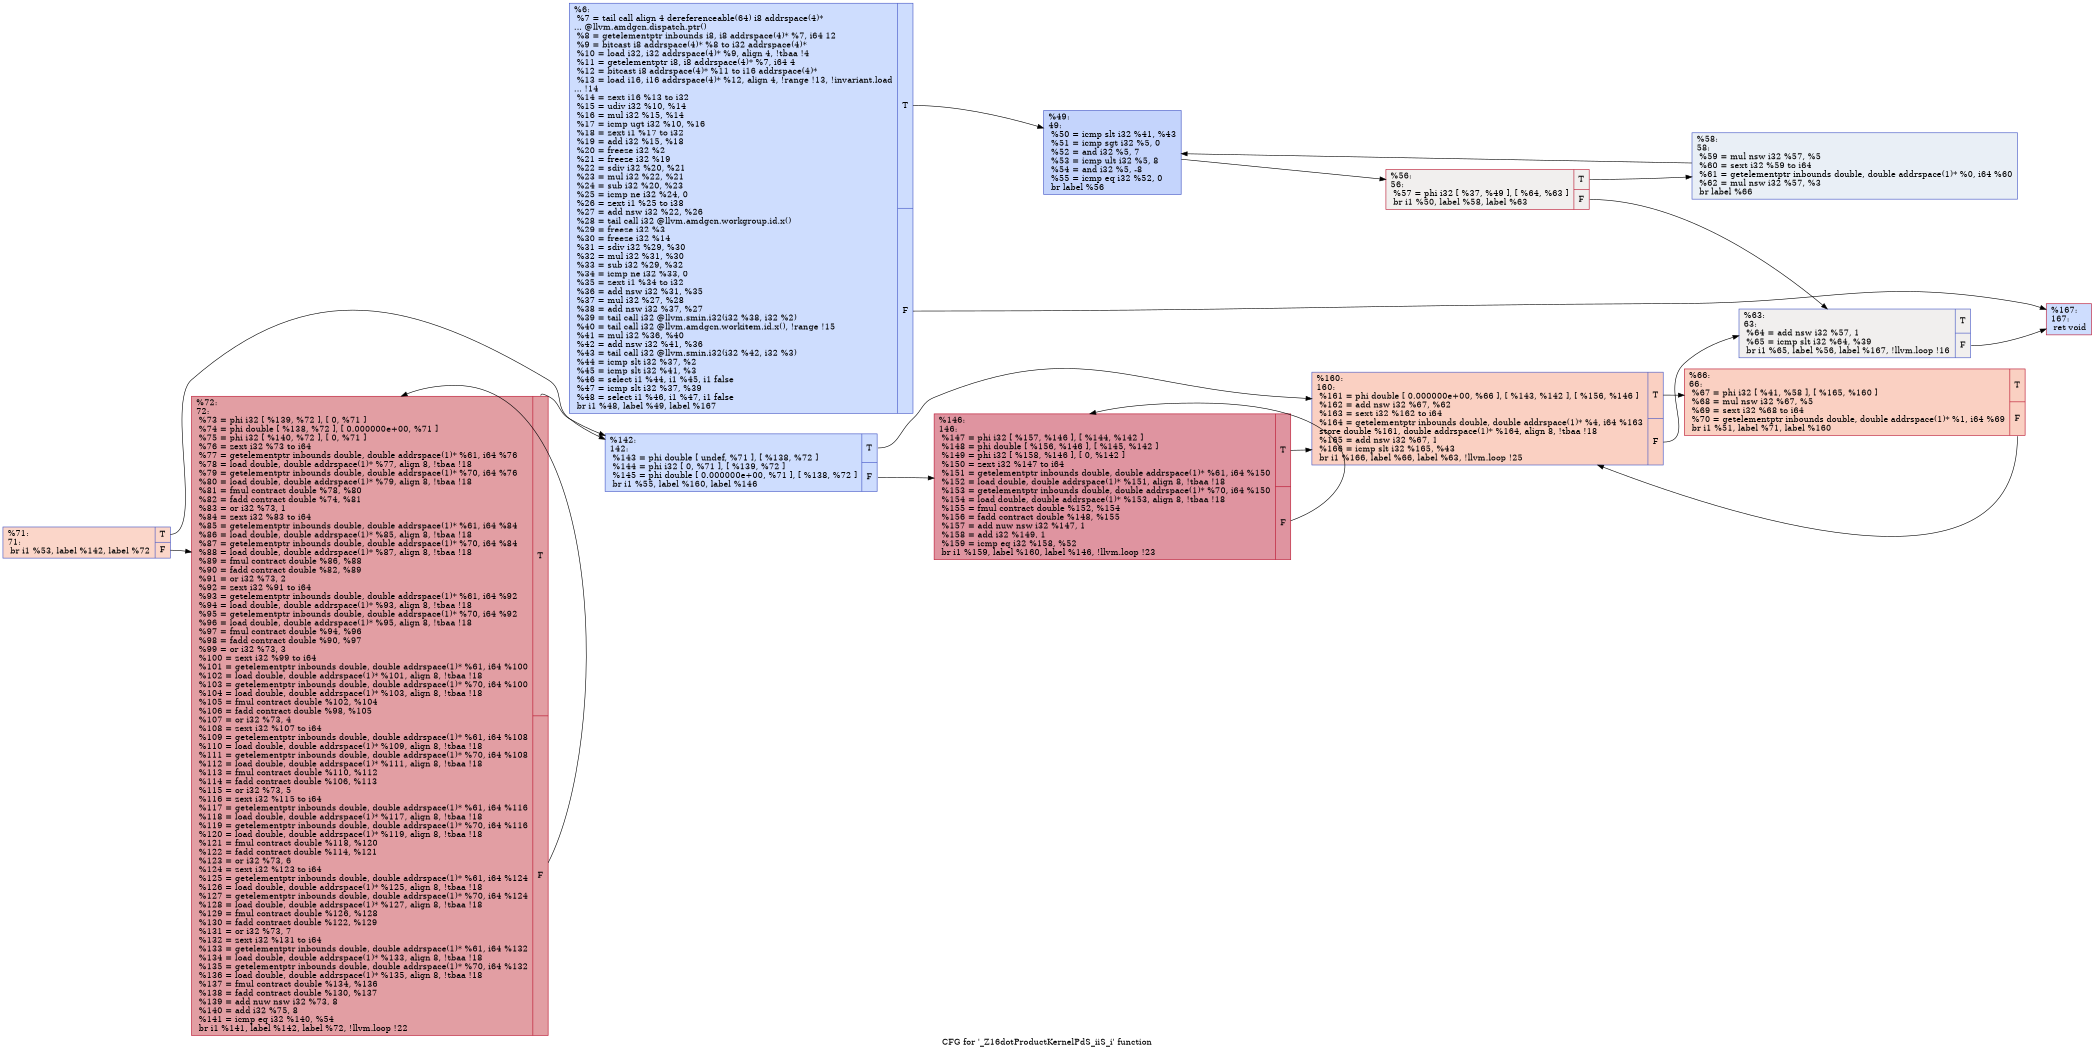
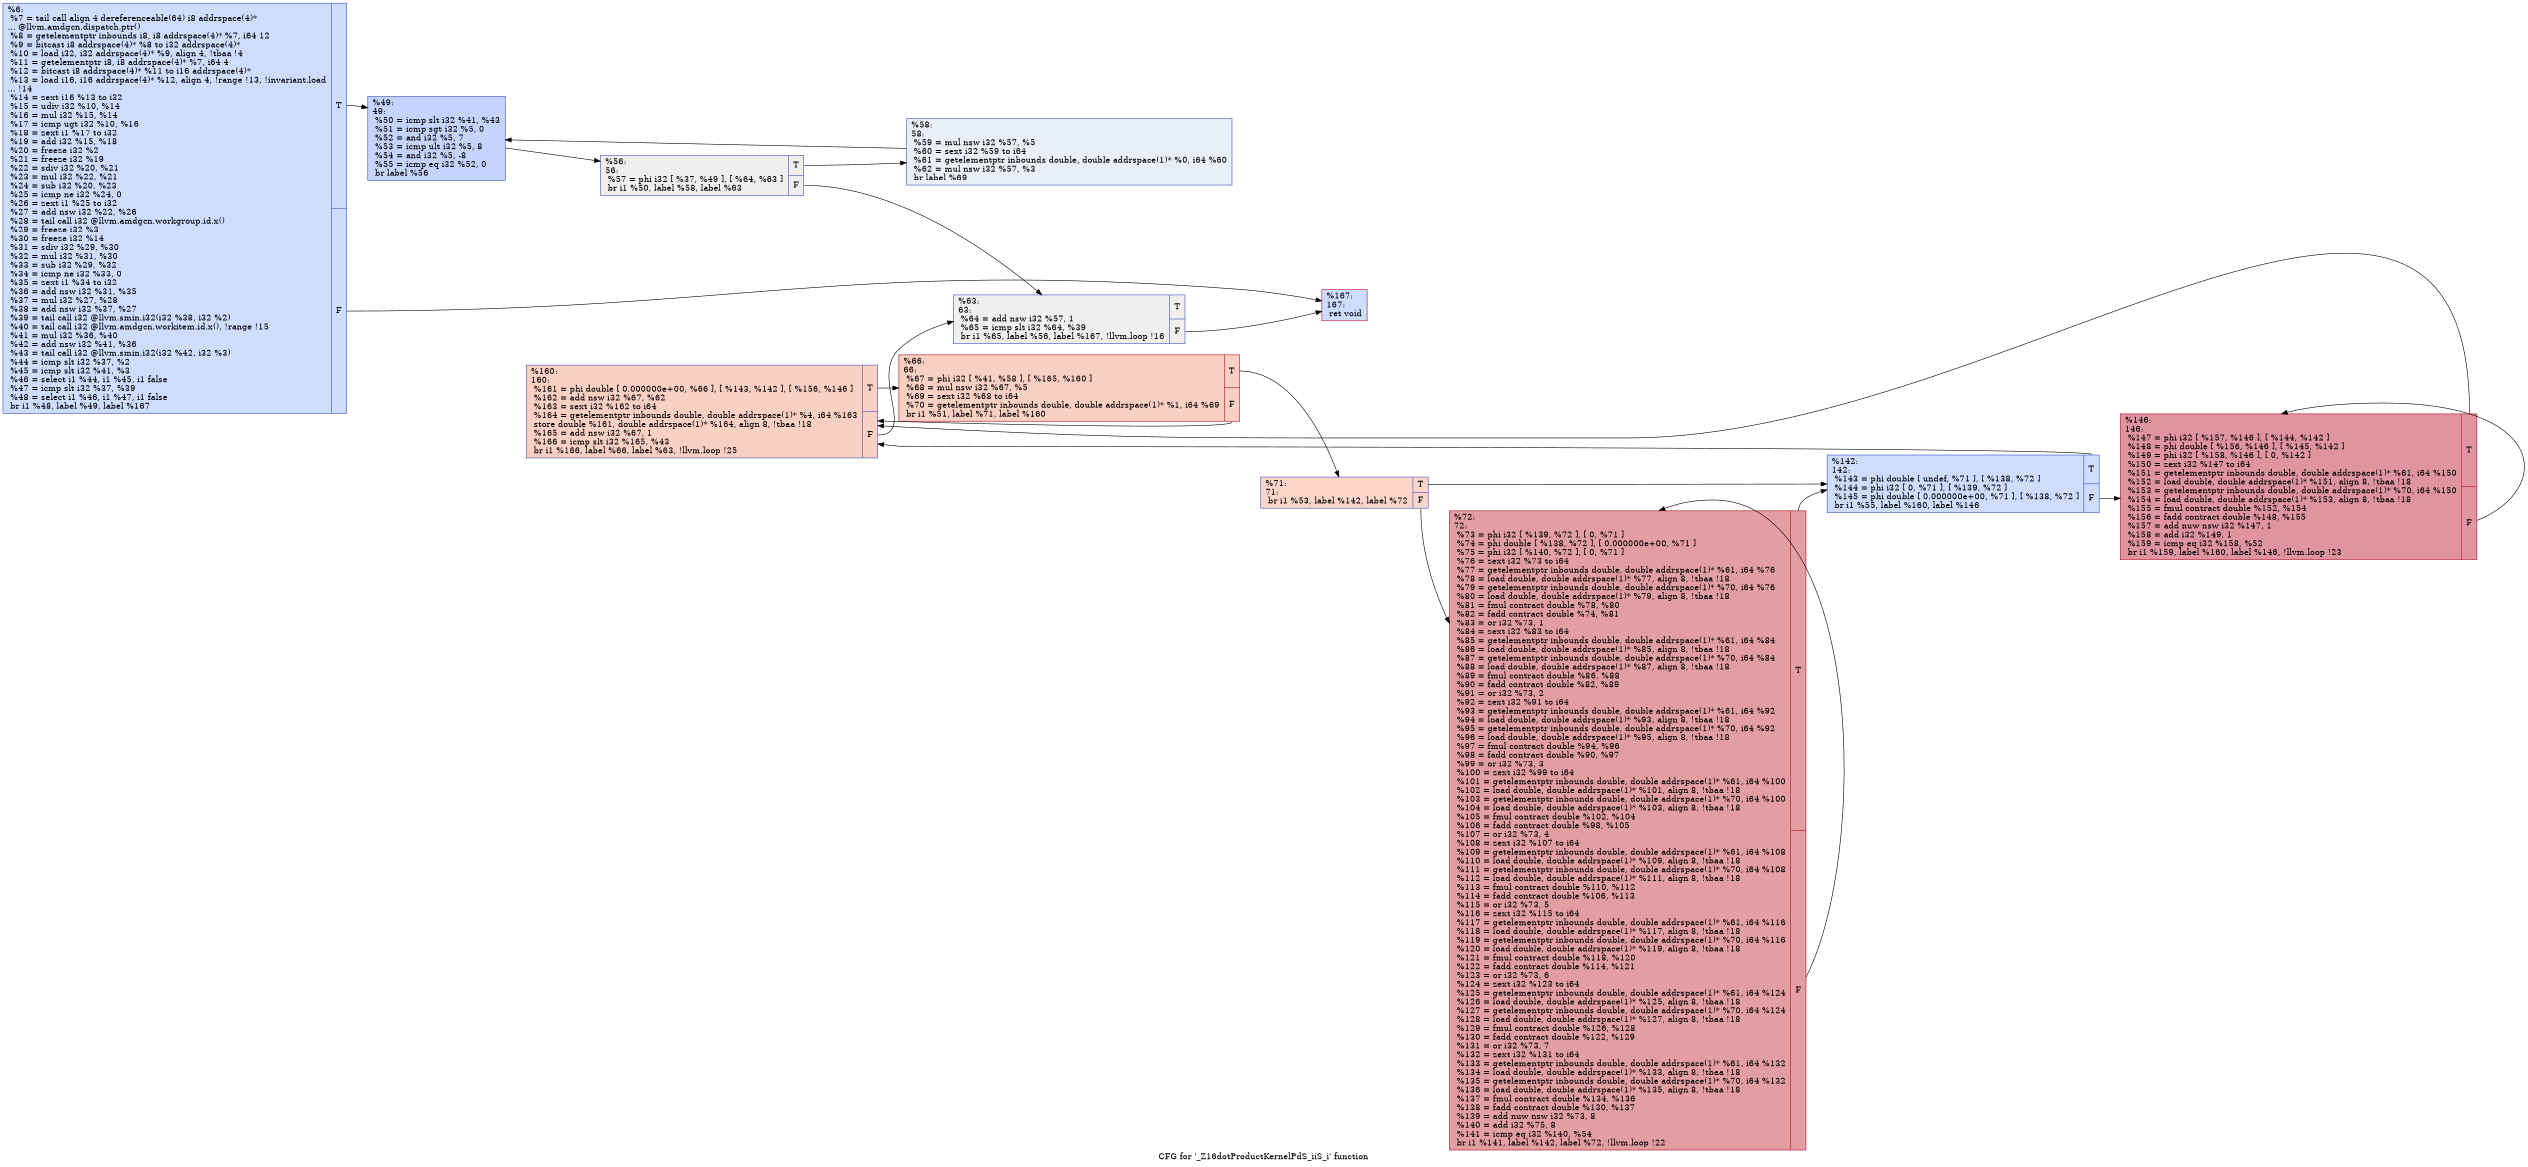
node "%56:": color #b70d28ff -> #3d50c3ff
node "%58:": text "br label %66" -> "br label %69"
node "%6:": text "%26 = zext i1 %25 to i38" -> "%26 = zext i1 %25 to i32"
edge "%66:" -> "%71:": added
